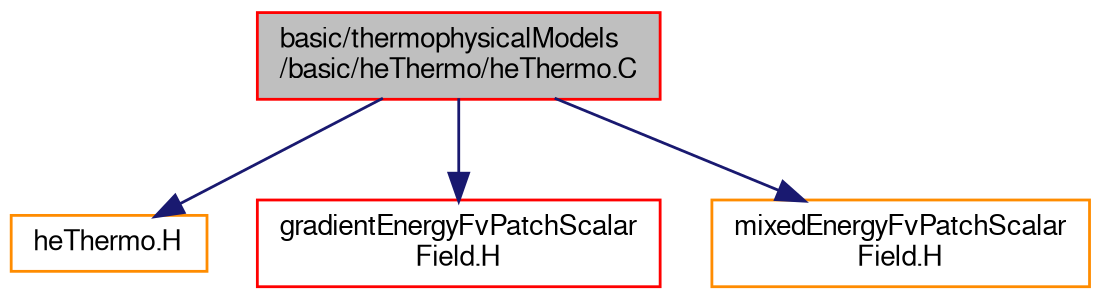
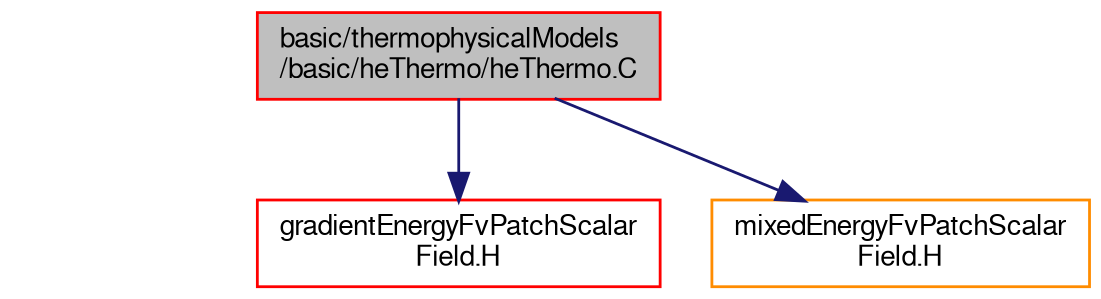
node "heThermo.H": removed
